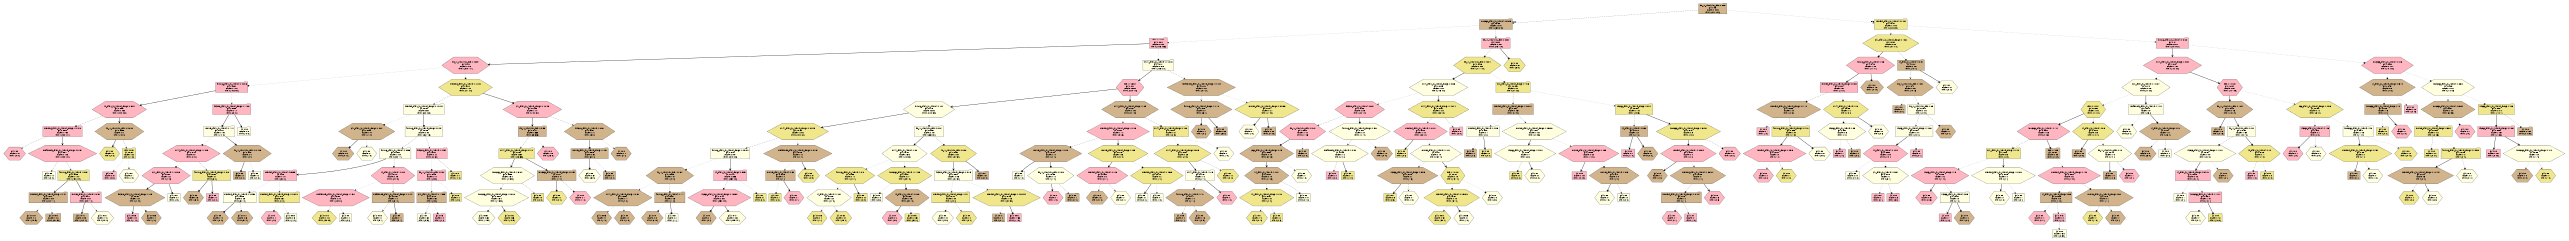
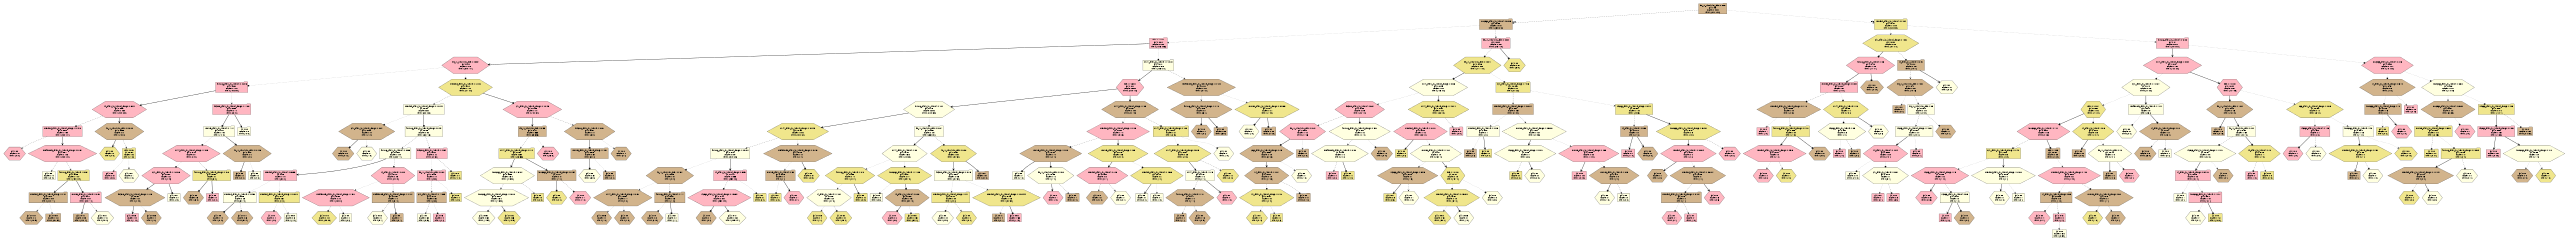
node "gini = 0.0 samples = 36 value = [0, 36]": fillcolor lightyellow -> tan
node "gini = 0.0 samples = 146 value = [0, 146]": fillcolor lightyellow -> tan
